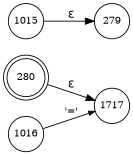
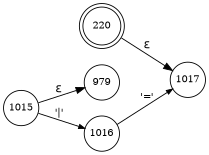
node "279": label "279" -> "979"
node "280": label "280" -> "220"
node "1717": label "1717" -> "1017"
edge "1015" -> "1016": added, label "'|'"
